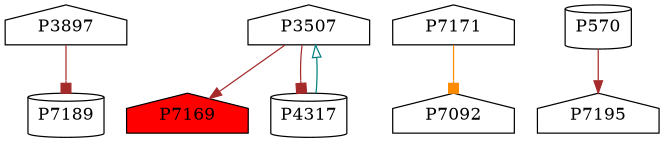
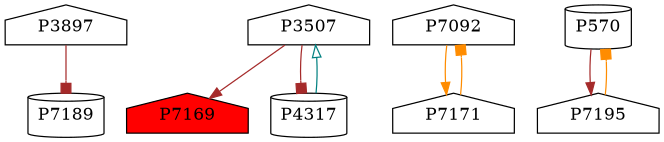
edge "P7092" -> "P7171": added
edge "P7195" -> "P570": added
